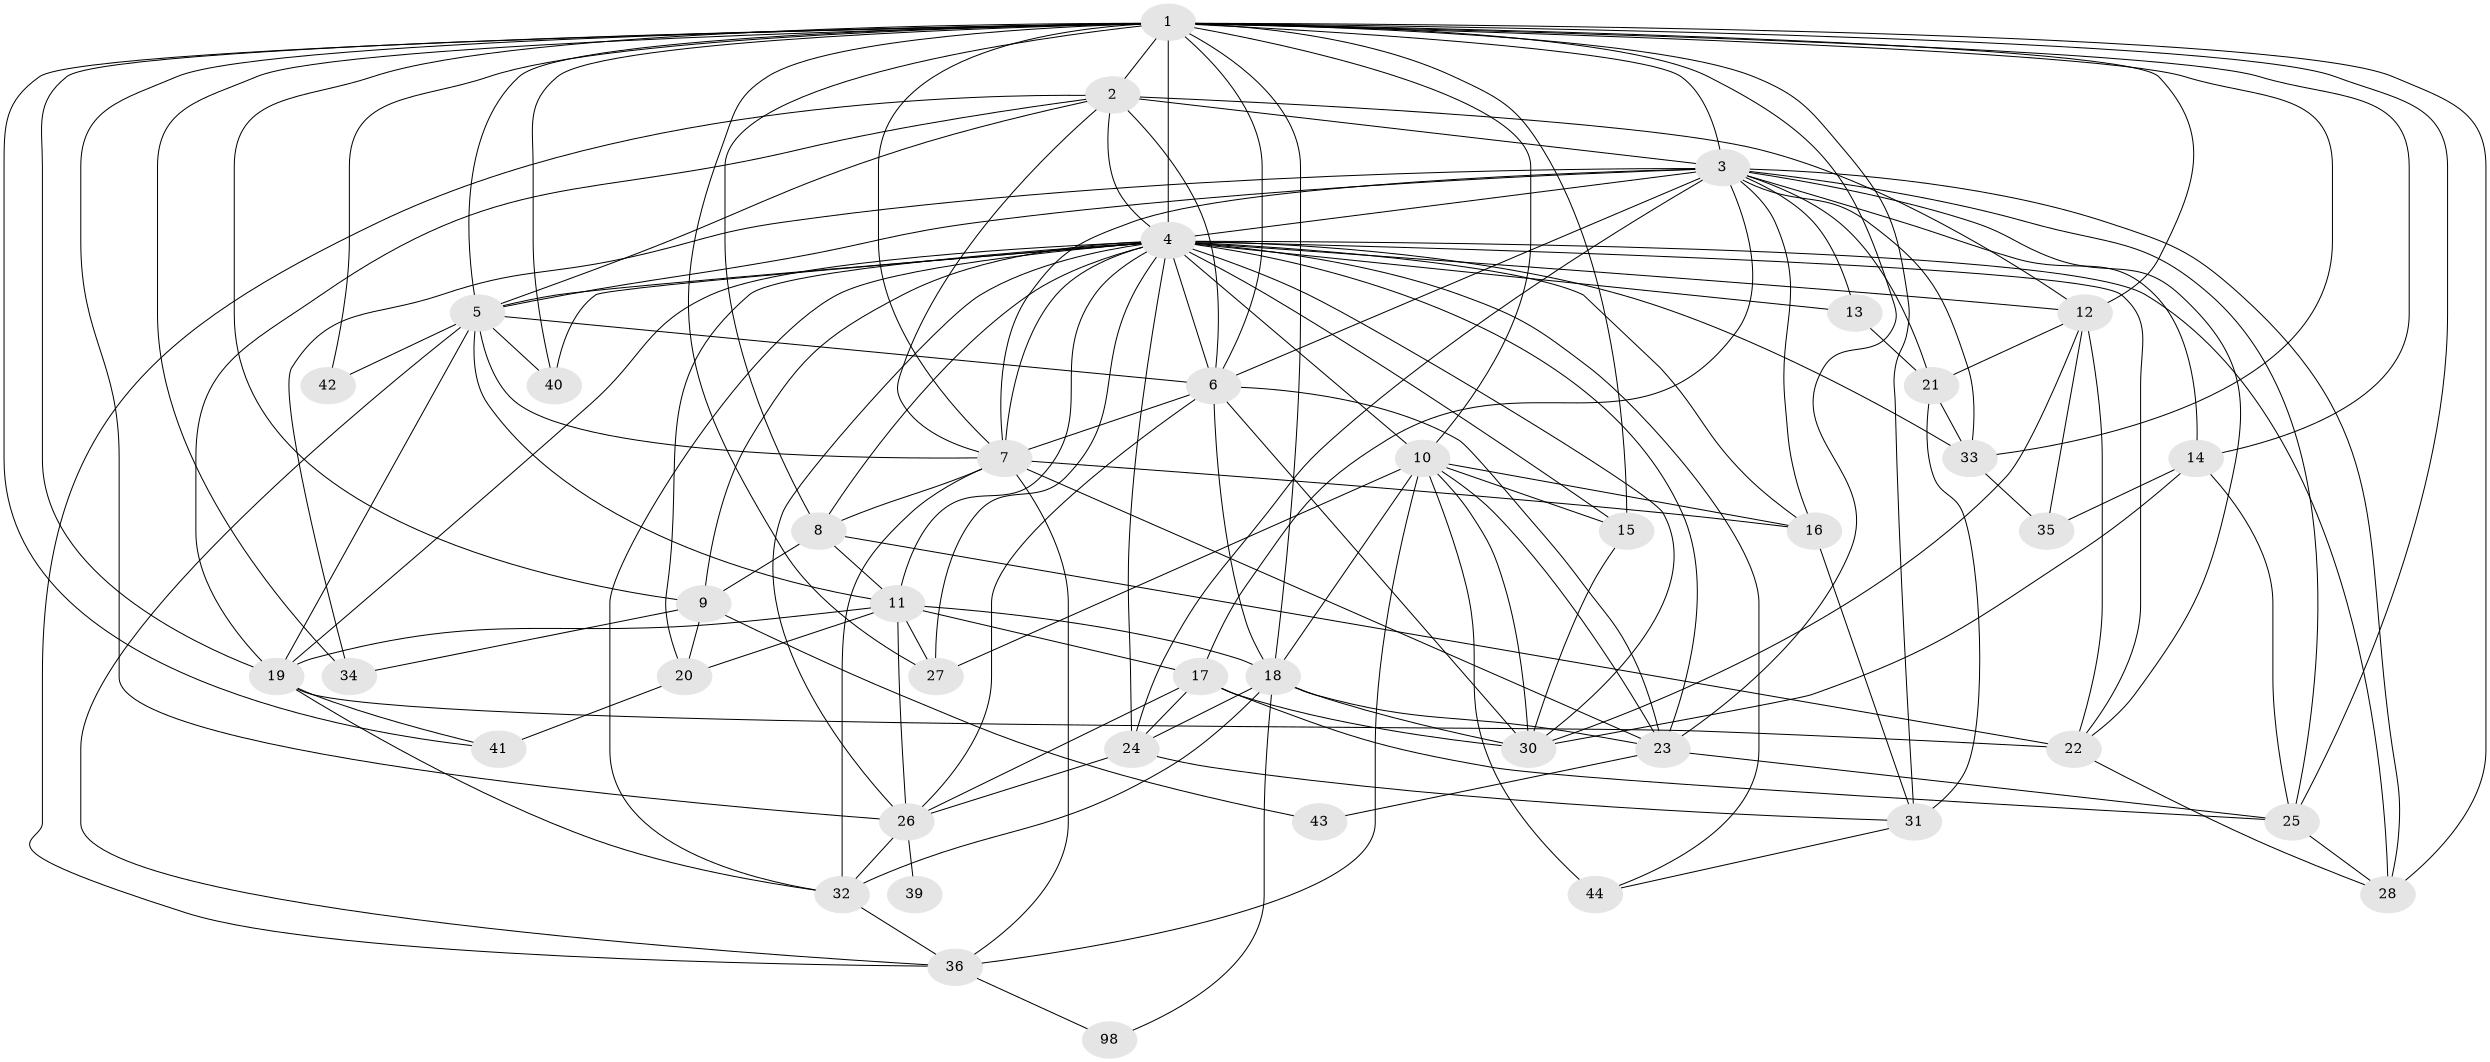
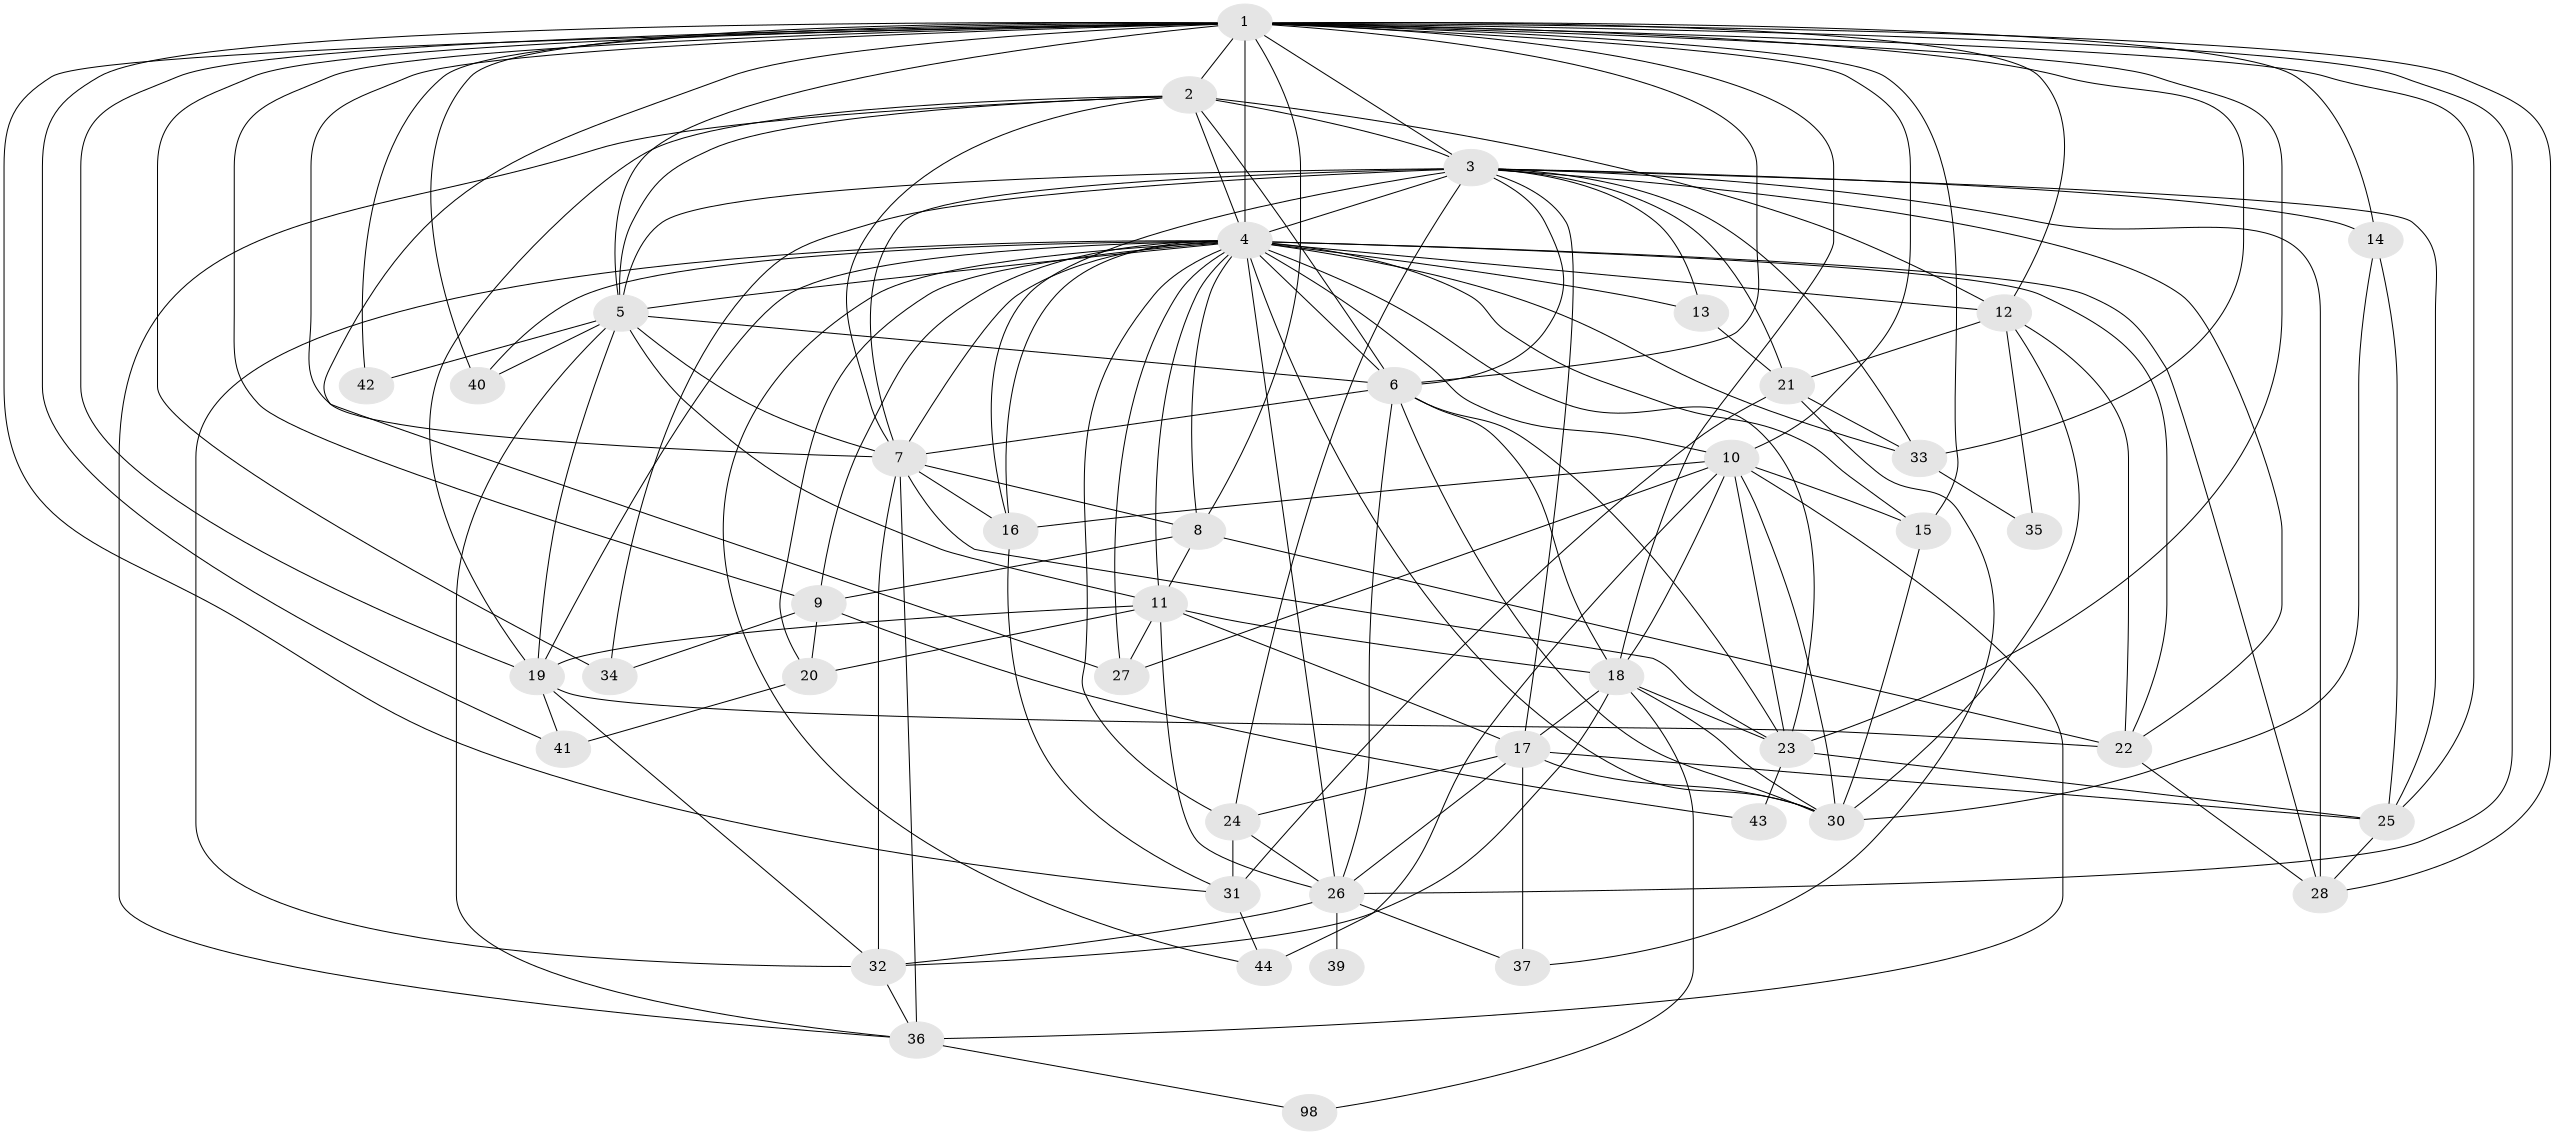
edge "14" -- "35": removed
edge "18" -- "24": now "18" -- "17"
node "37": added
